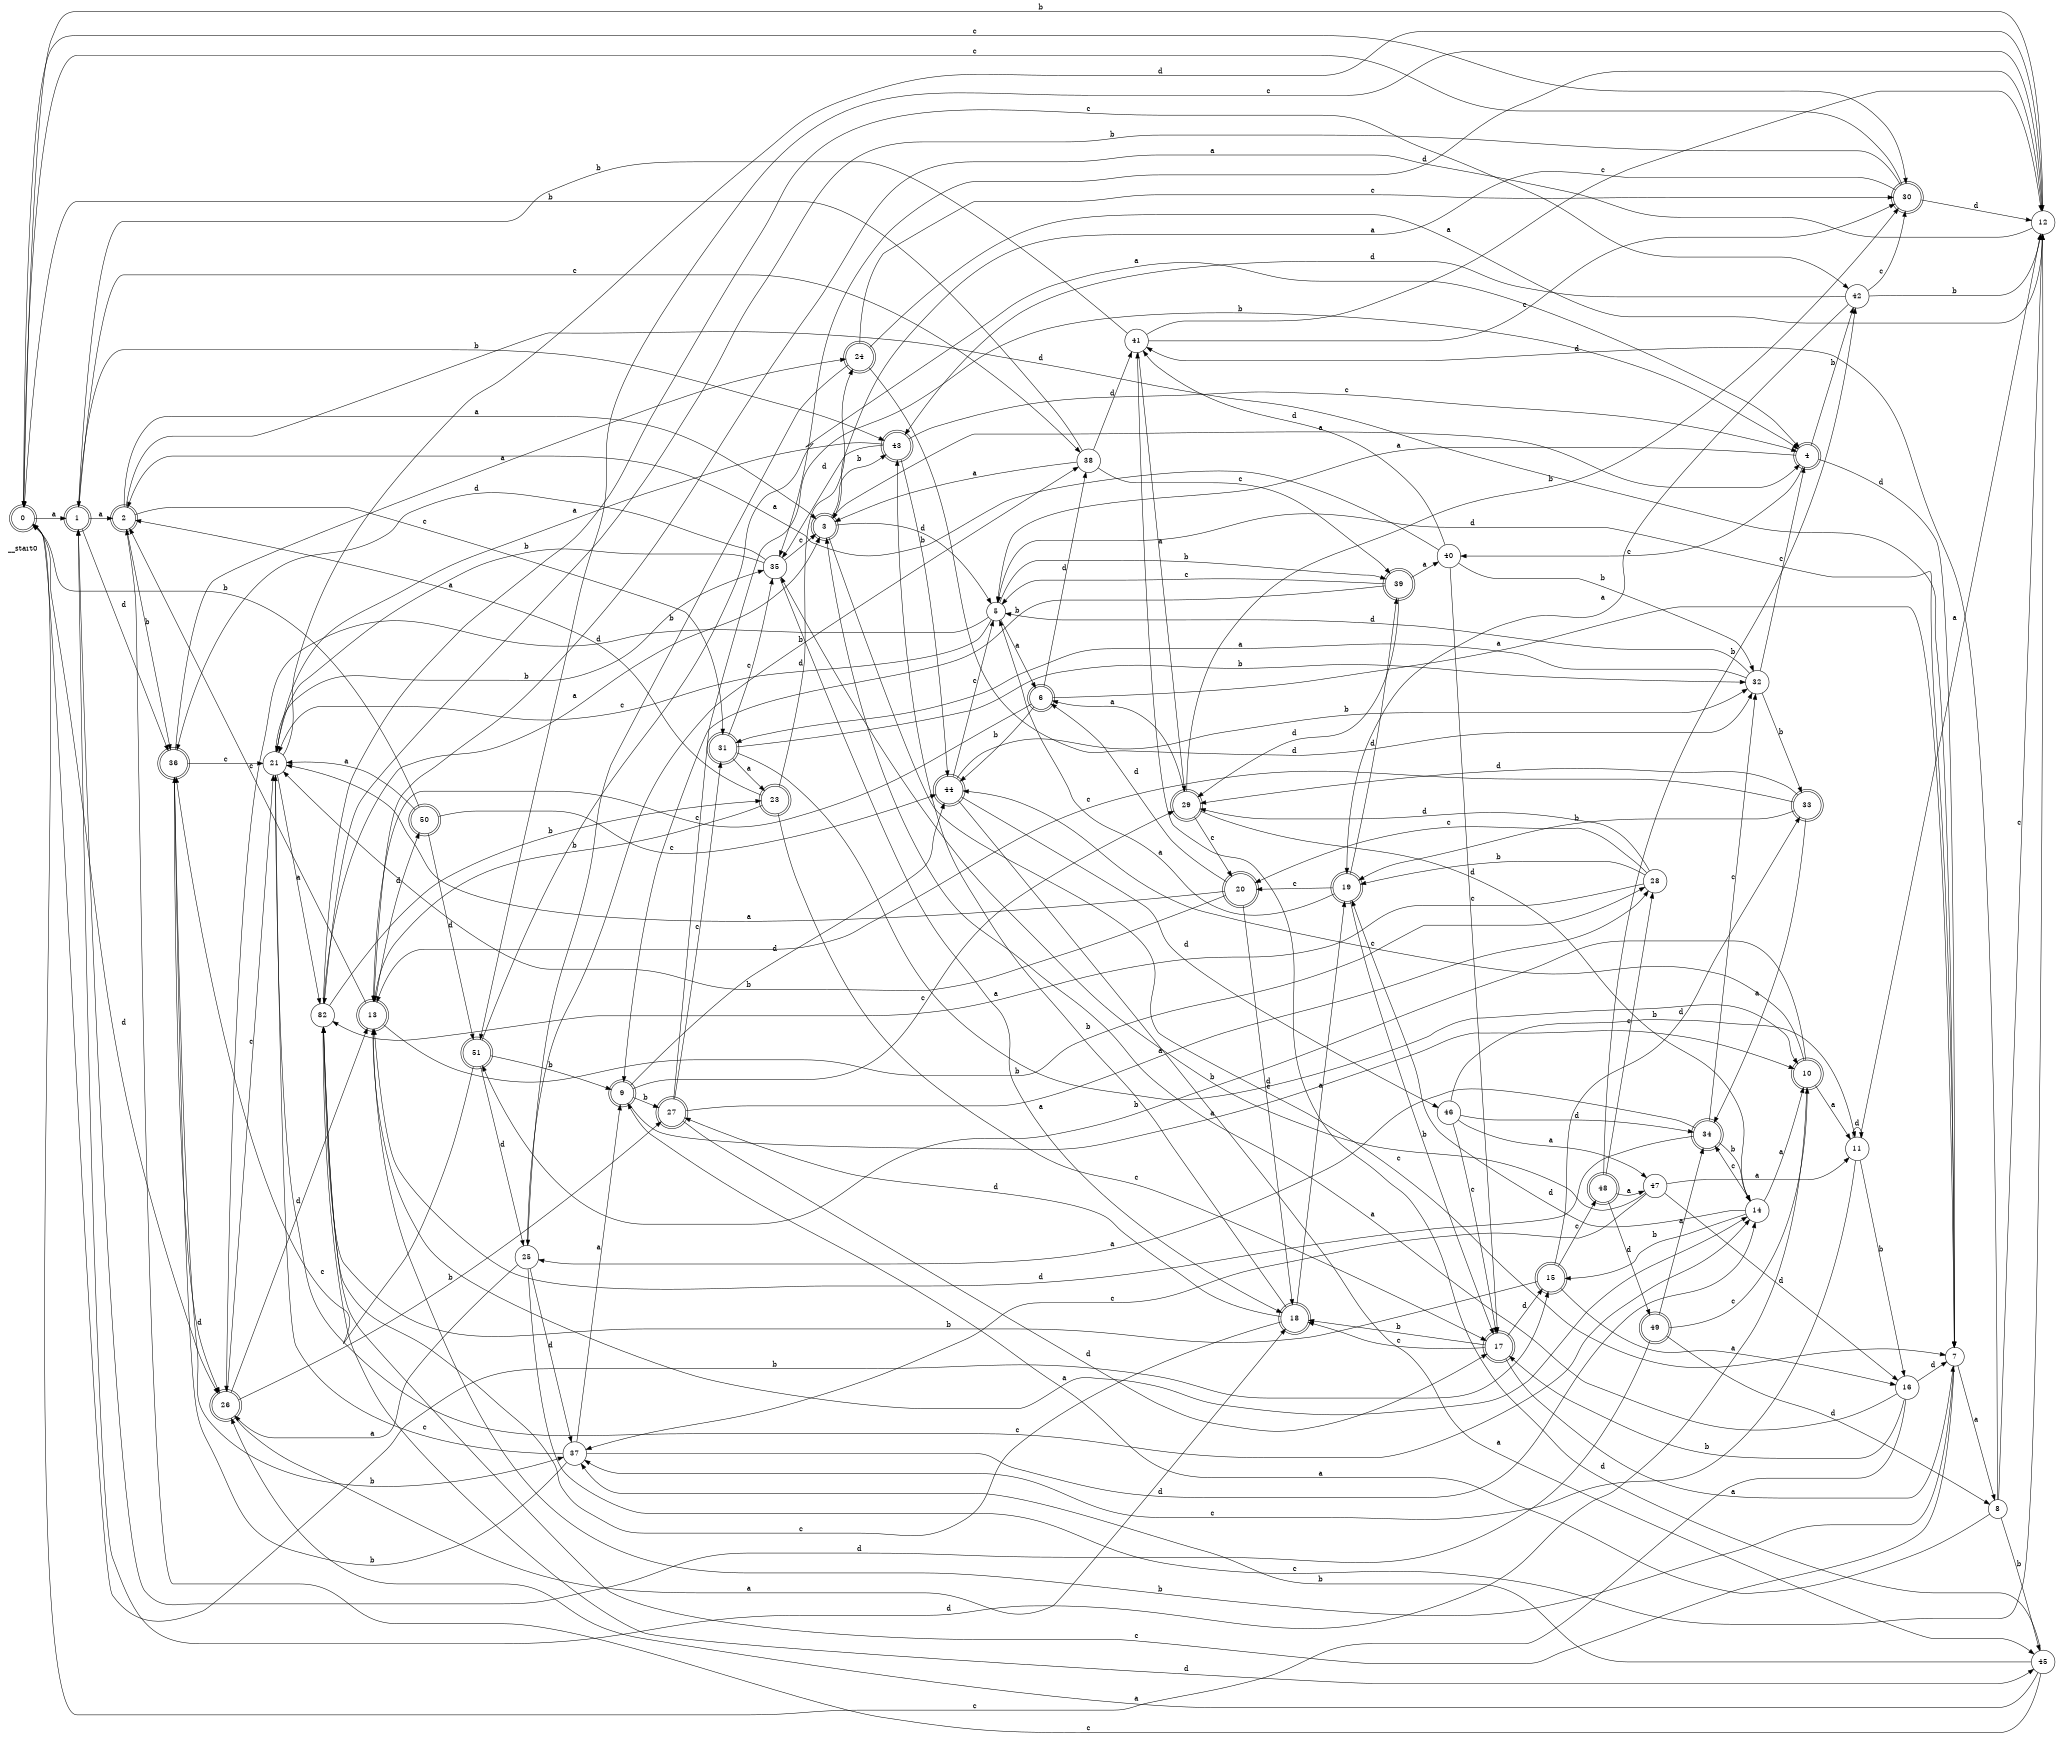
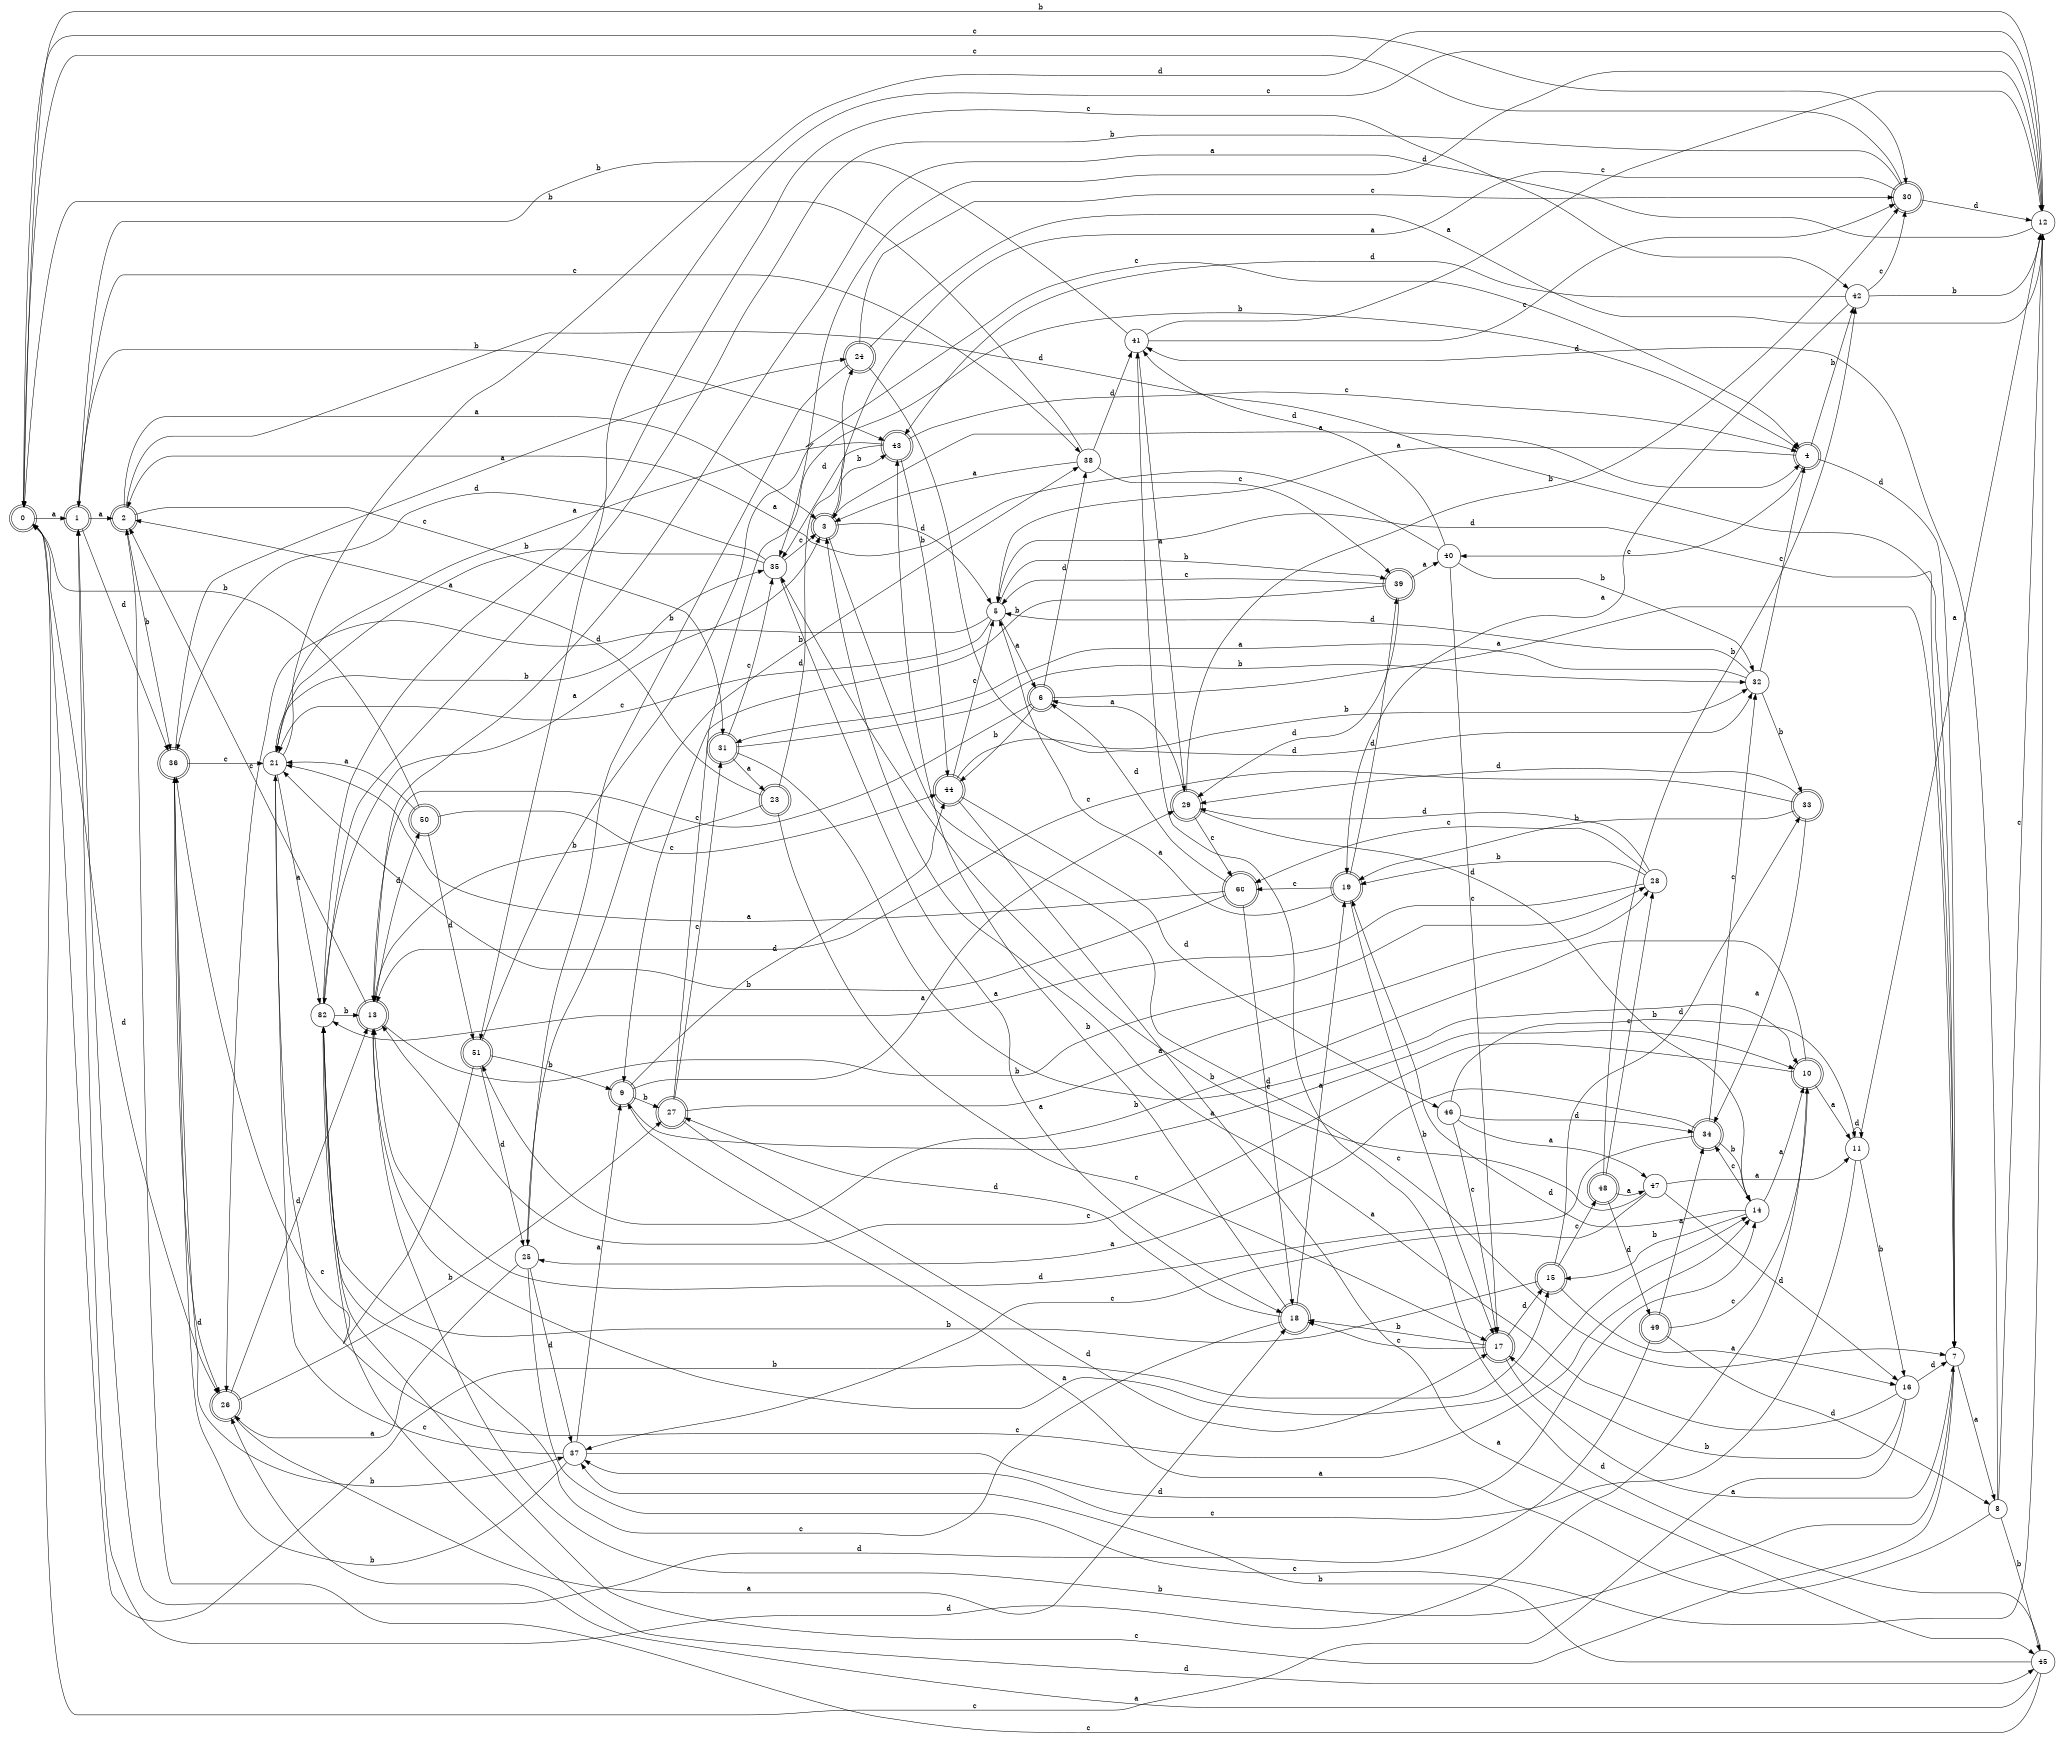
edge "51" -> "4": label "a" -> "c"
node "__start0": removed
edge "82" -> "23": now "82" -> "13"
node "20": label "20" -> "60"
edge "10" -> "44": now "10" -> "13"
edge "9" -> "29": label "c" -> "a"
edge "26" -> "21": removed, label "c"
